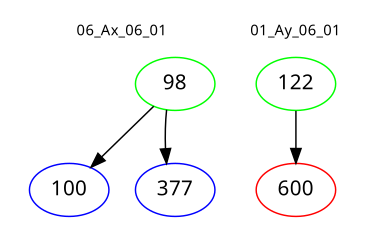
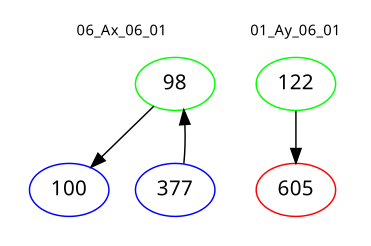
edge "98" -> "377": reversed
node "600": label "600" -> "605"
